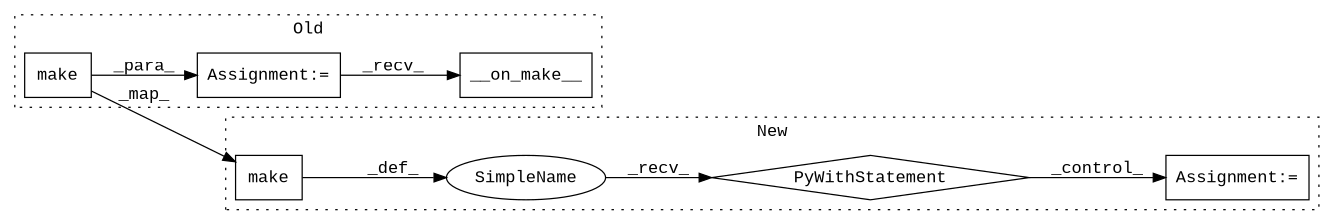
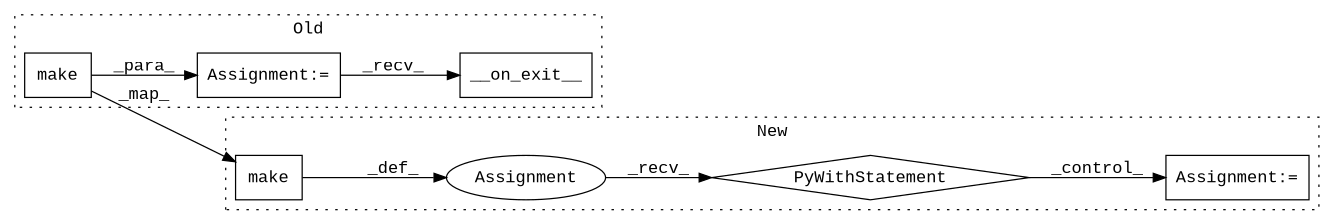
node "__on_make__": label "__on_make__" -> "__on_exit__"
node "SimpleName": label "SimpleName" -> "Assignment"
